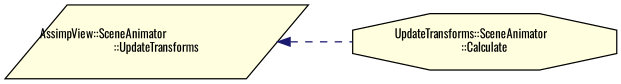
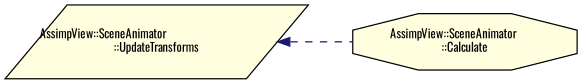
node "UpdateTransforms::SceneAnimator ::Calculate": label "UpdateTransforms::SceneAnimator ::Calculate" -> "AssimpView::SceneAnimator ::Calculate"
